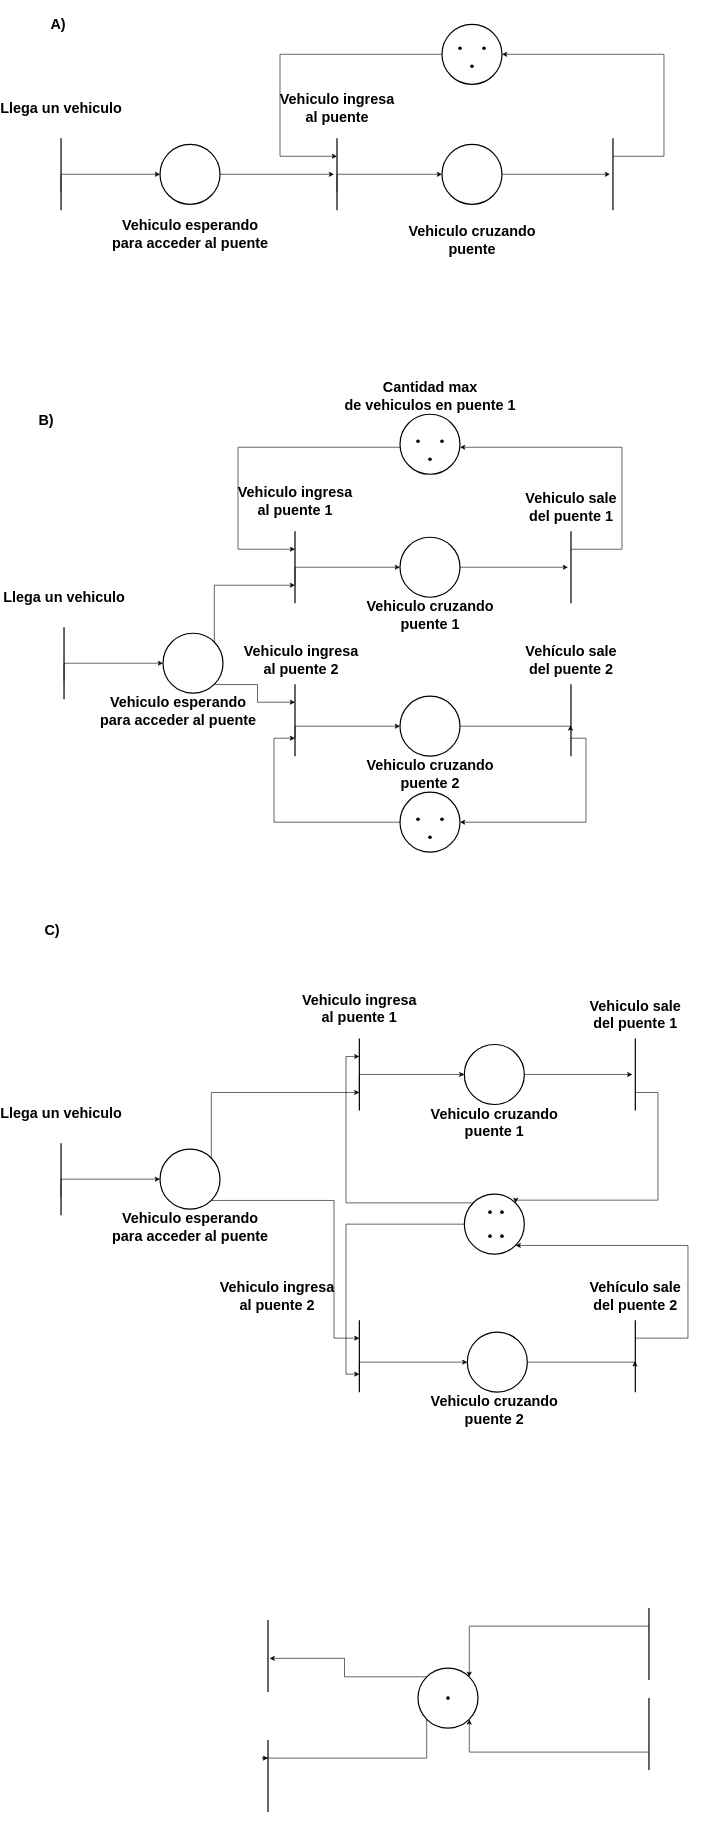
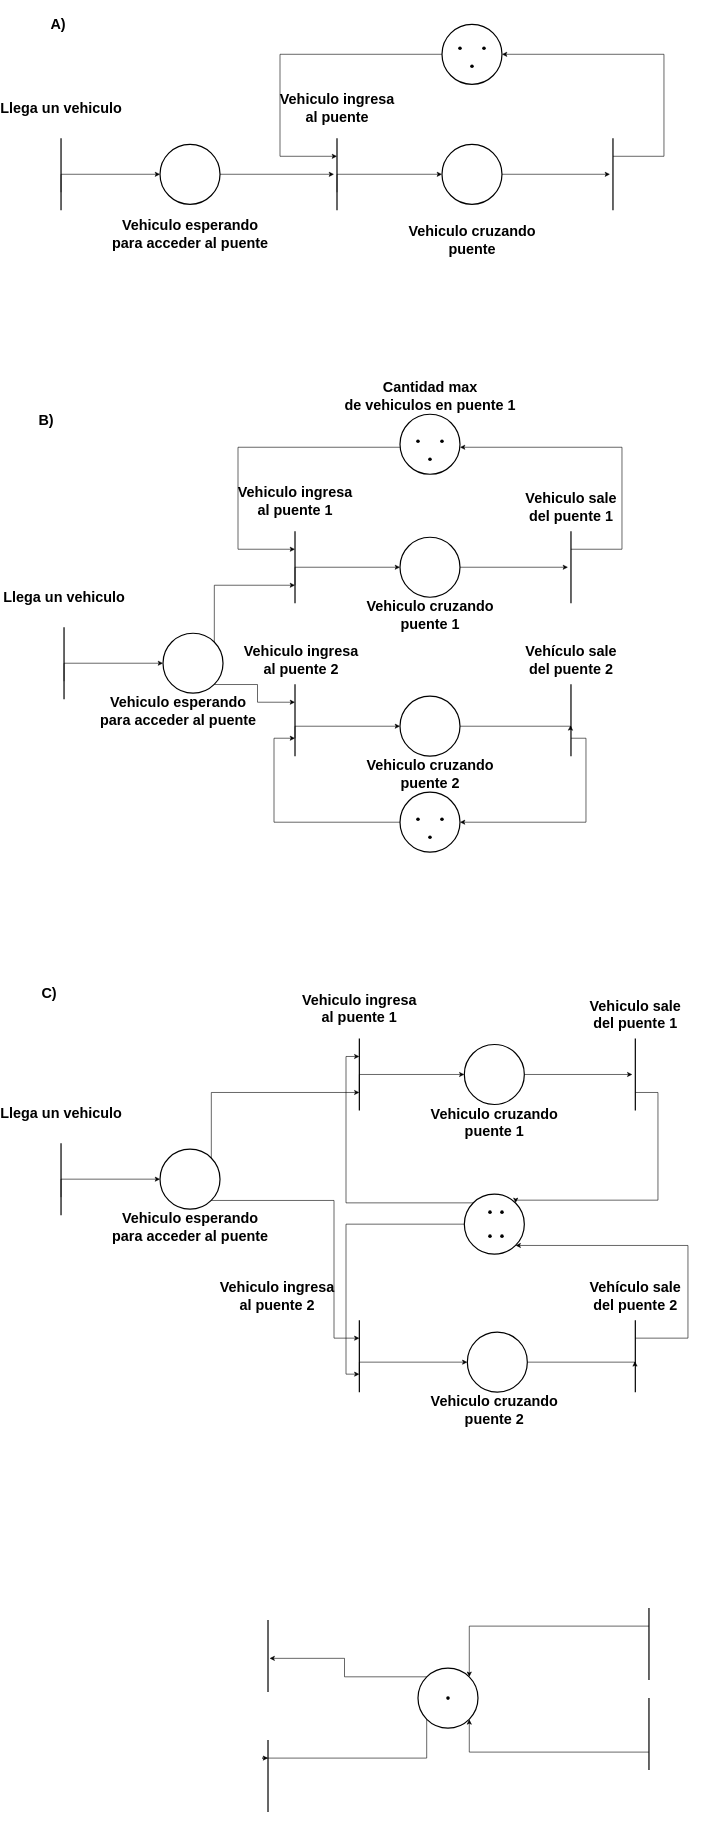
node "C)": moved (52, 930) -> (49, 993)
